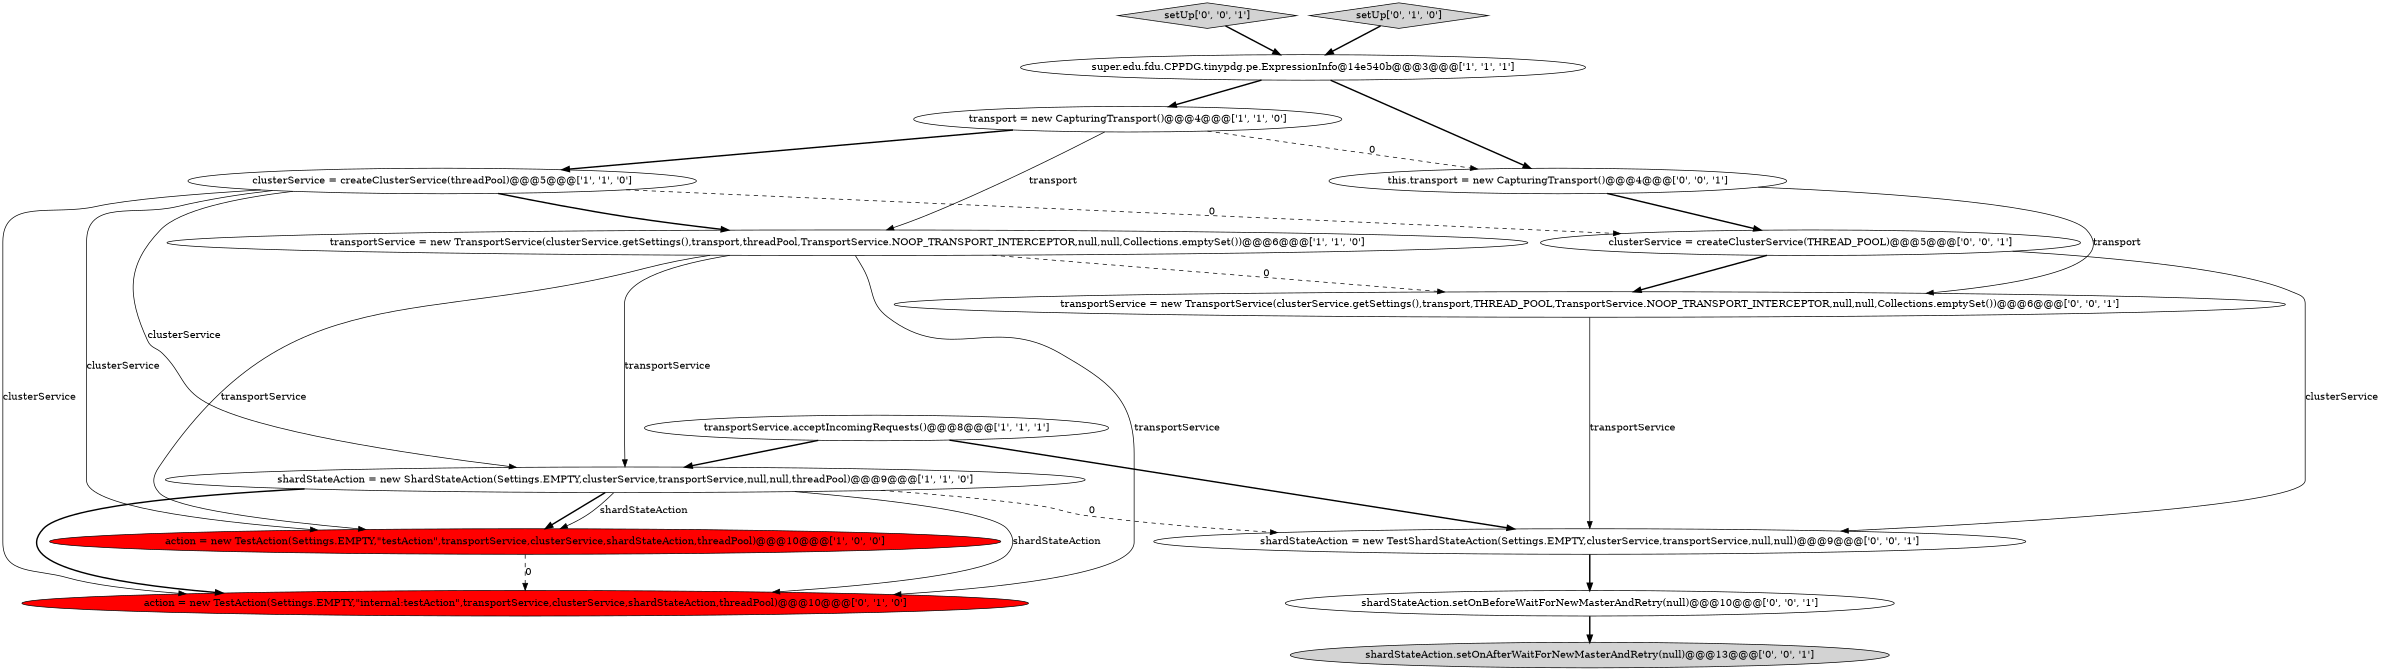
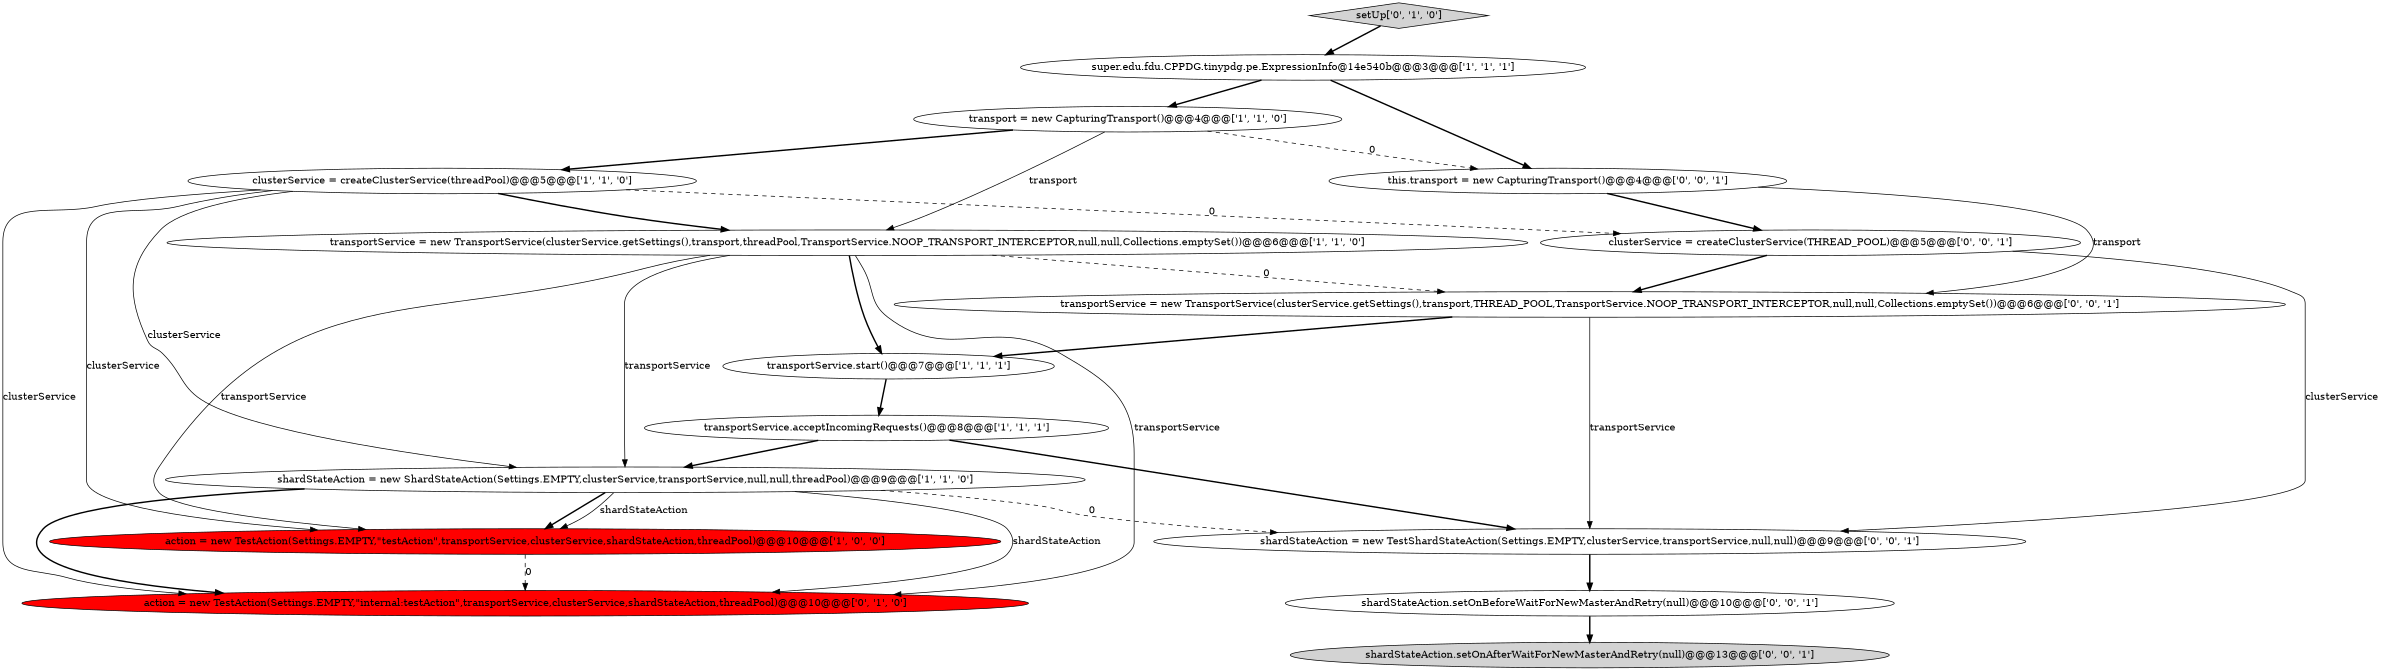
node "setUp['0', '0', '1']": removed
node "transportService.start()@@@7@@@['1', '1', '1']": added
